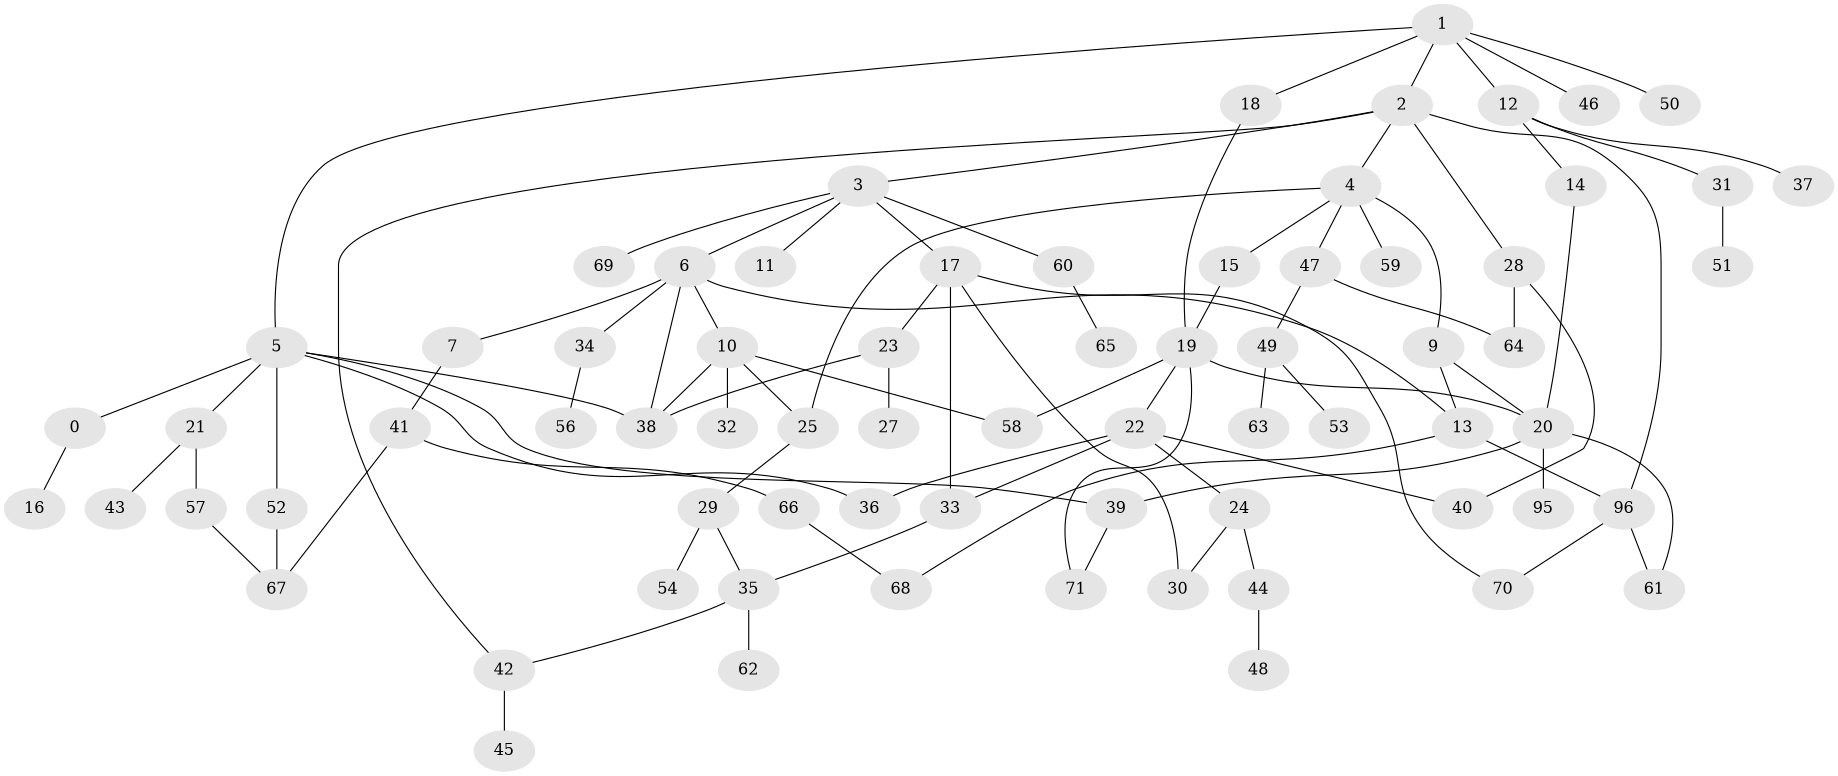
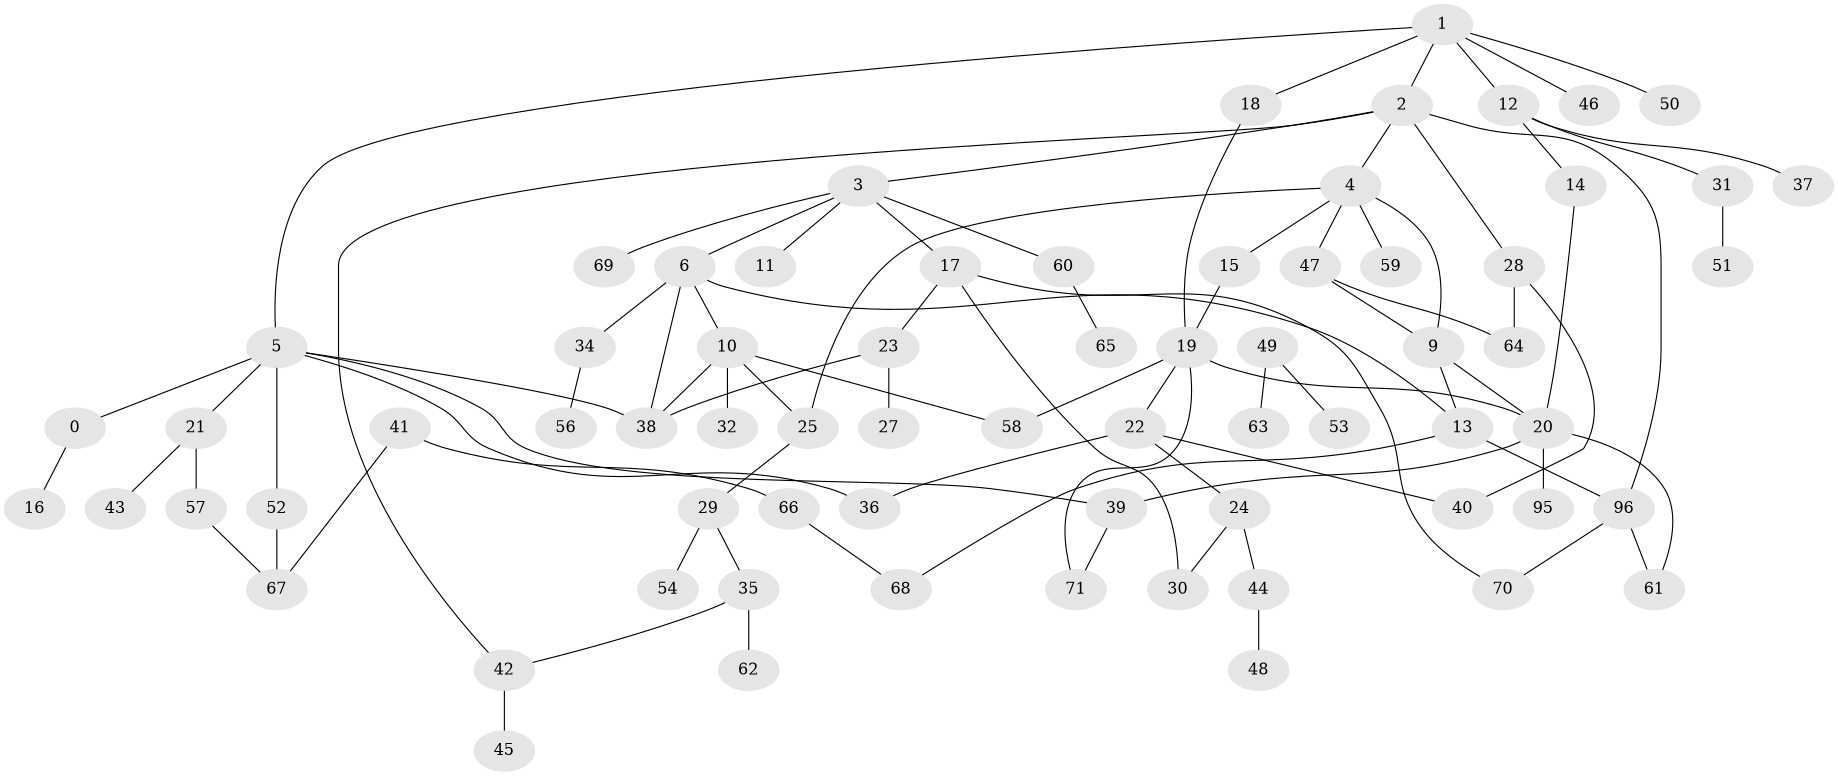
edge "47" -- "49": now "47" -- "9"
node "7": removed
node "33": removed
